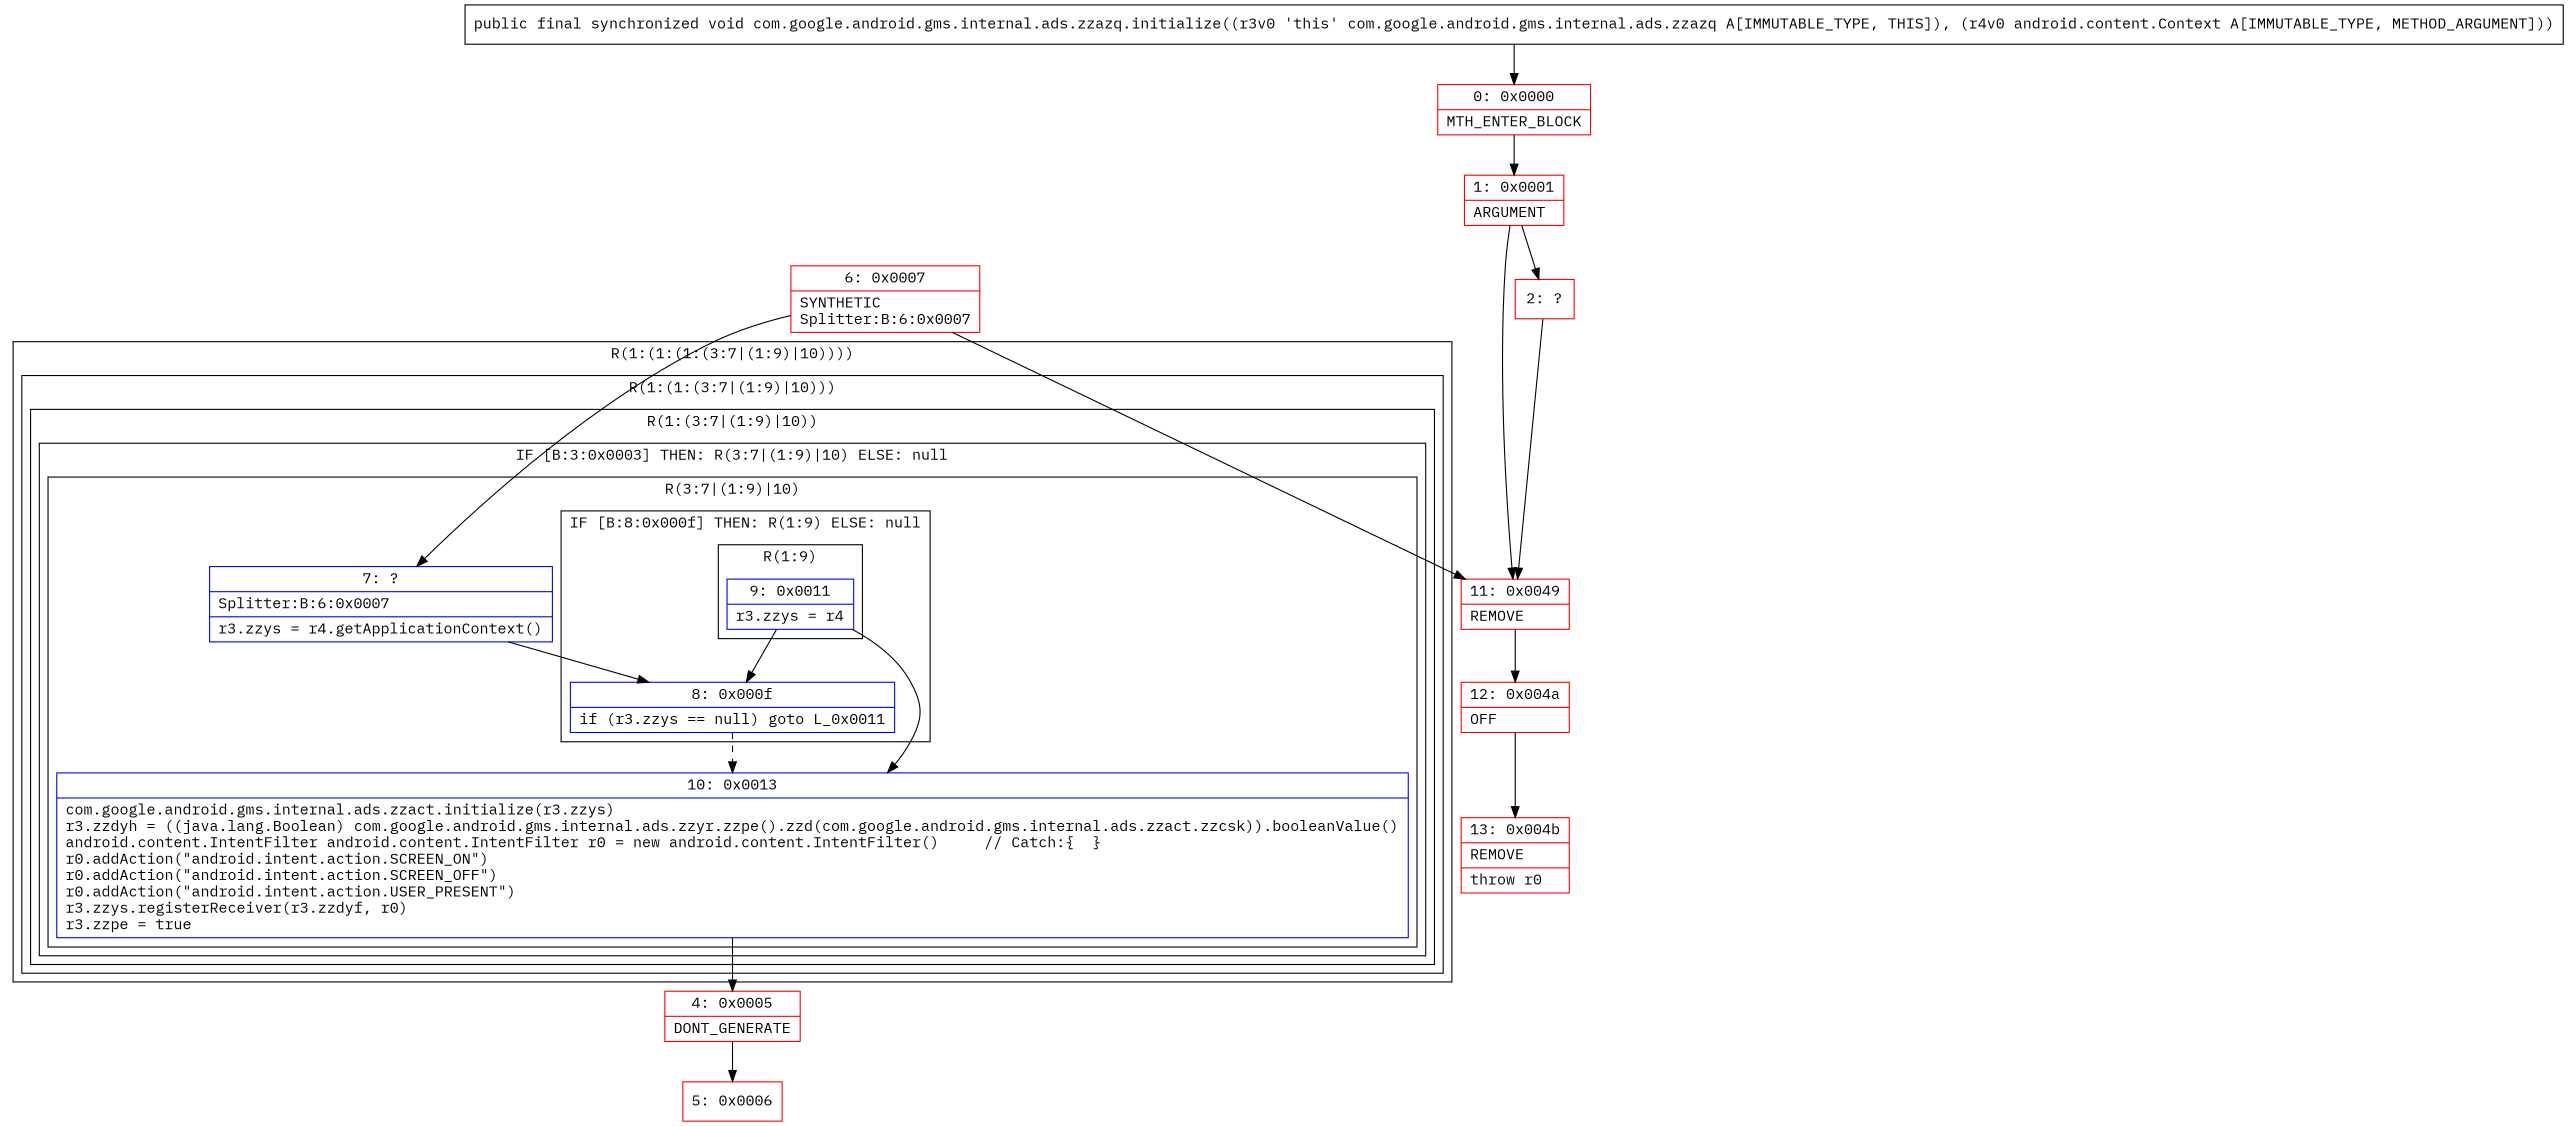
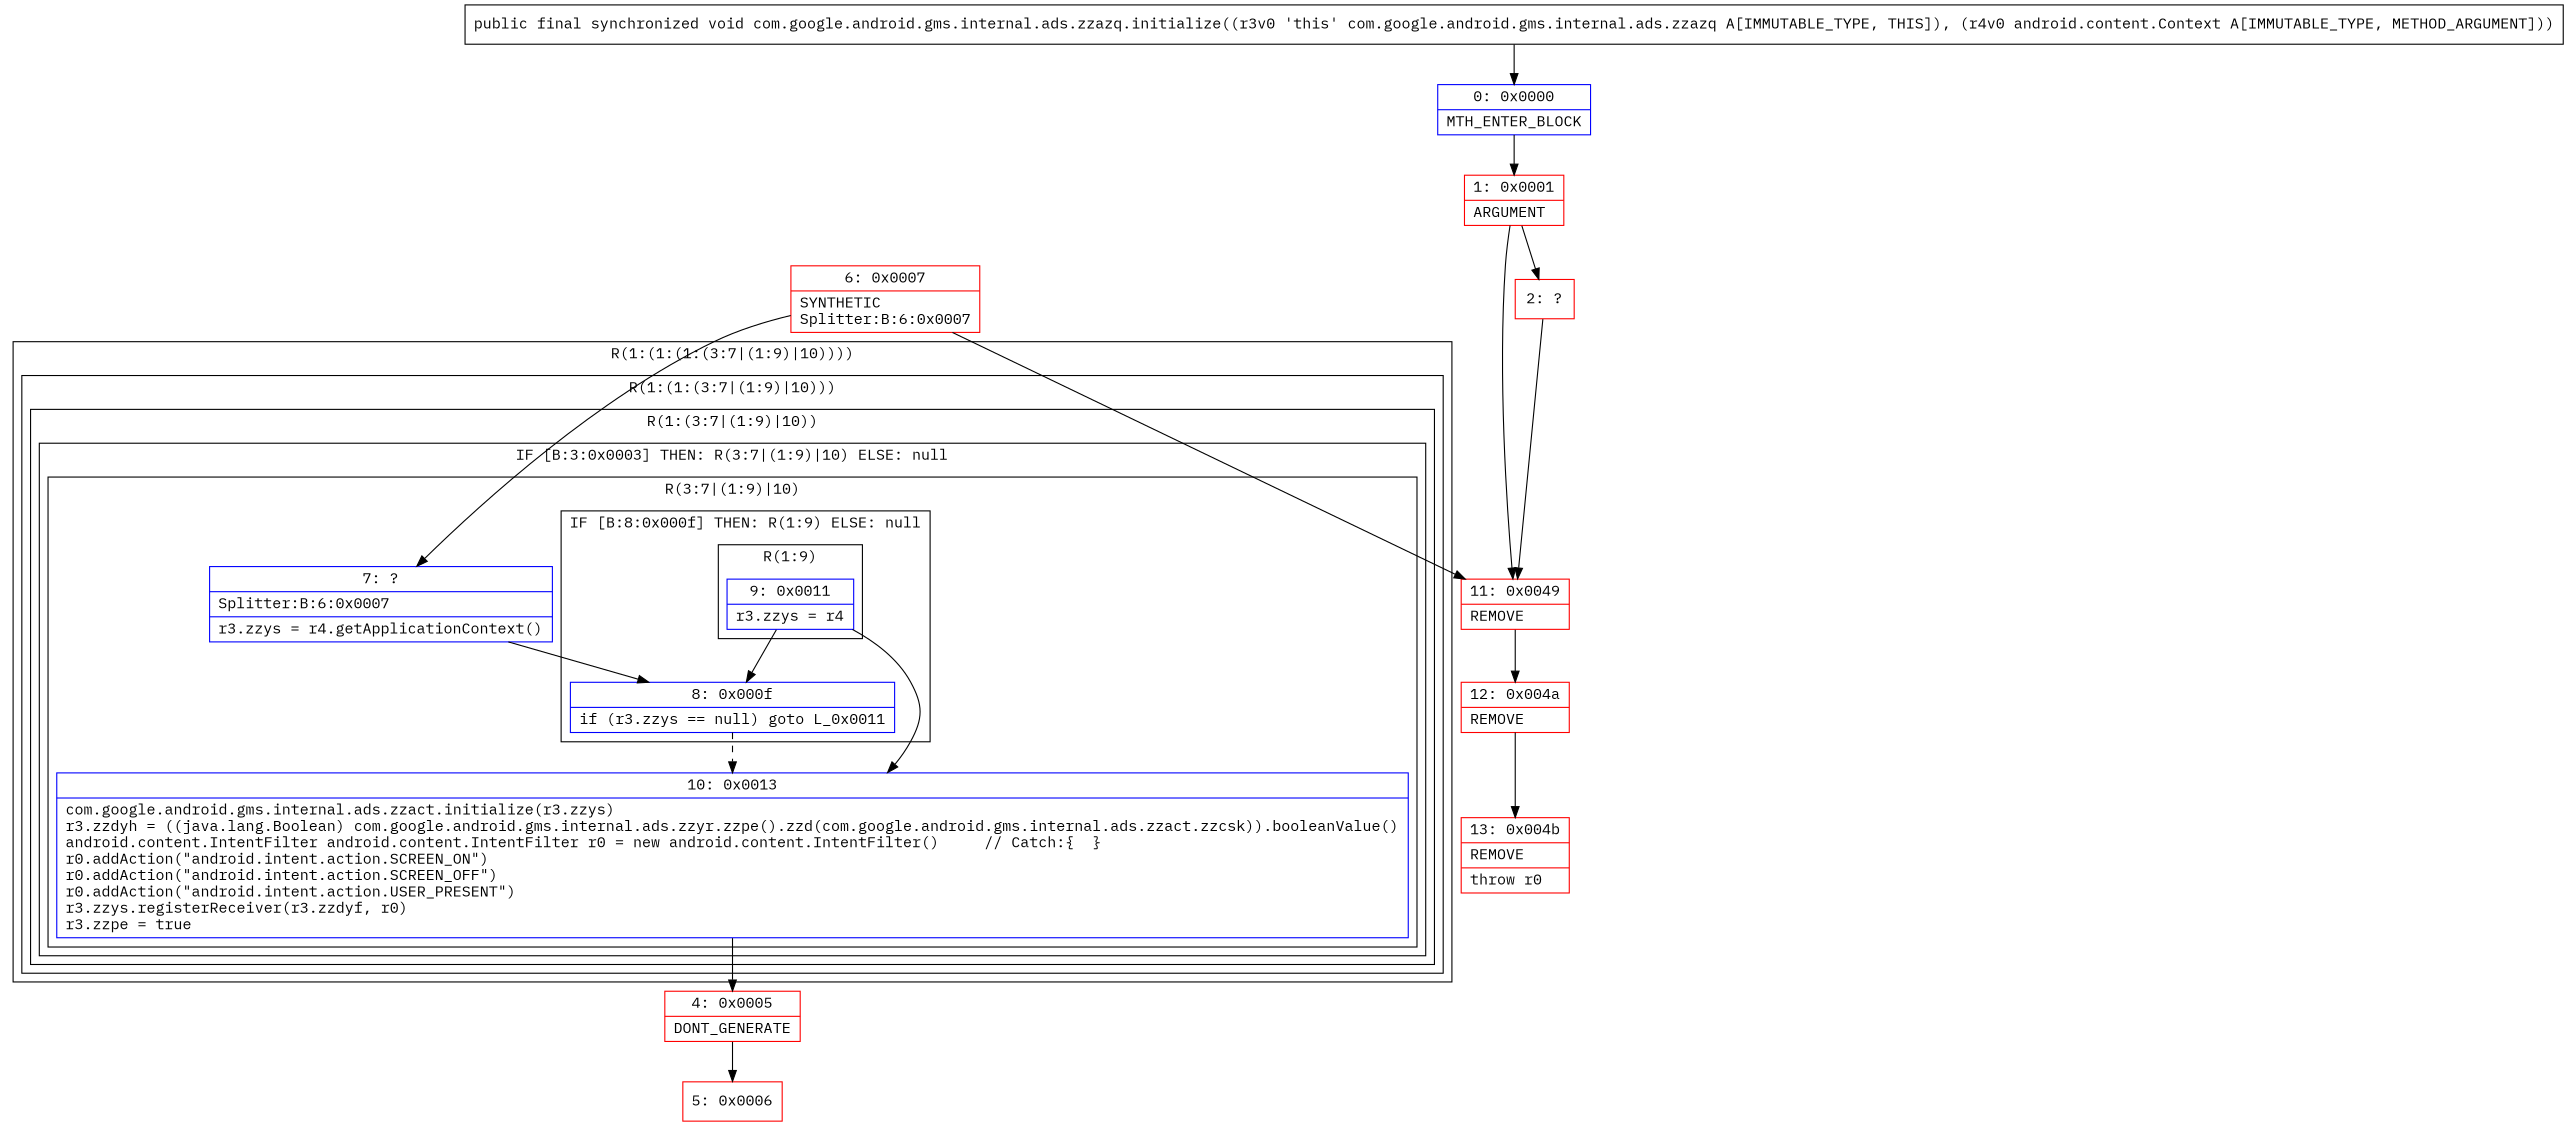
node "0: 0x0000": color red -> blue
node "12: 0x004a": text "OFF" -> "REMOVE"
